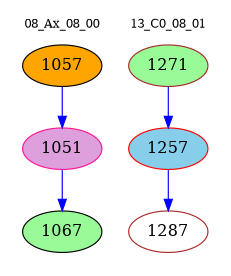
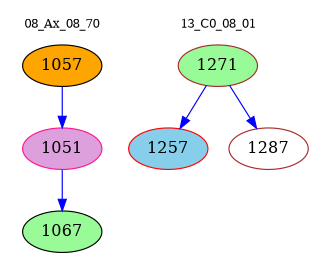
cluster "08_Ax_08_00": label "08_Ax_08_00" -> "08_Ax_08_70"
edge "1257" -> "1287": now "1271" -> "1287"
